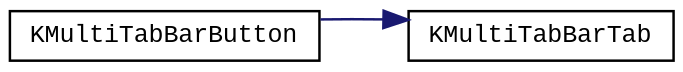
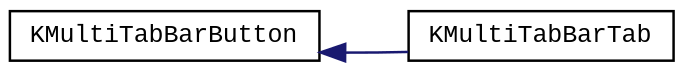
edge "KMultiTabBarButton" -> "KMultiTabBarTab": reversed
